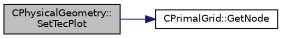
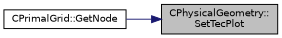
edge "CPhysicalGeometry:: SetTecPlot" -> "CPrimalGrid::GetNode": reversed
